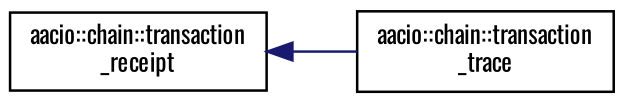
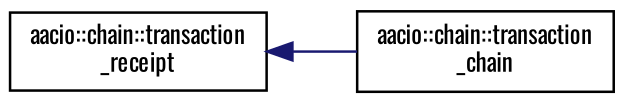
node "aacio::chain::transaction _trace": label "aacio::chain::transaction _trace" -> "aacio::chain::transaction _chain"
